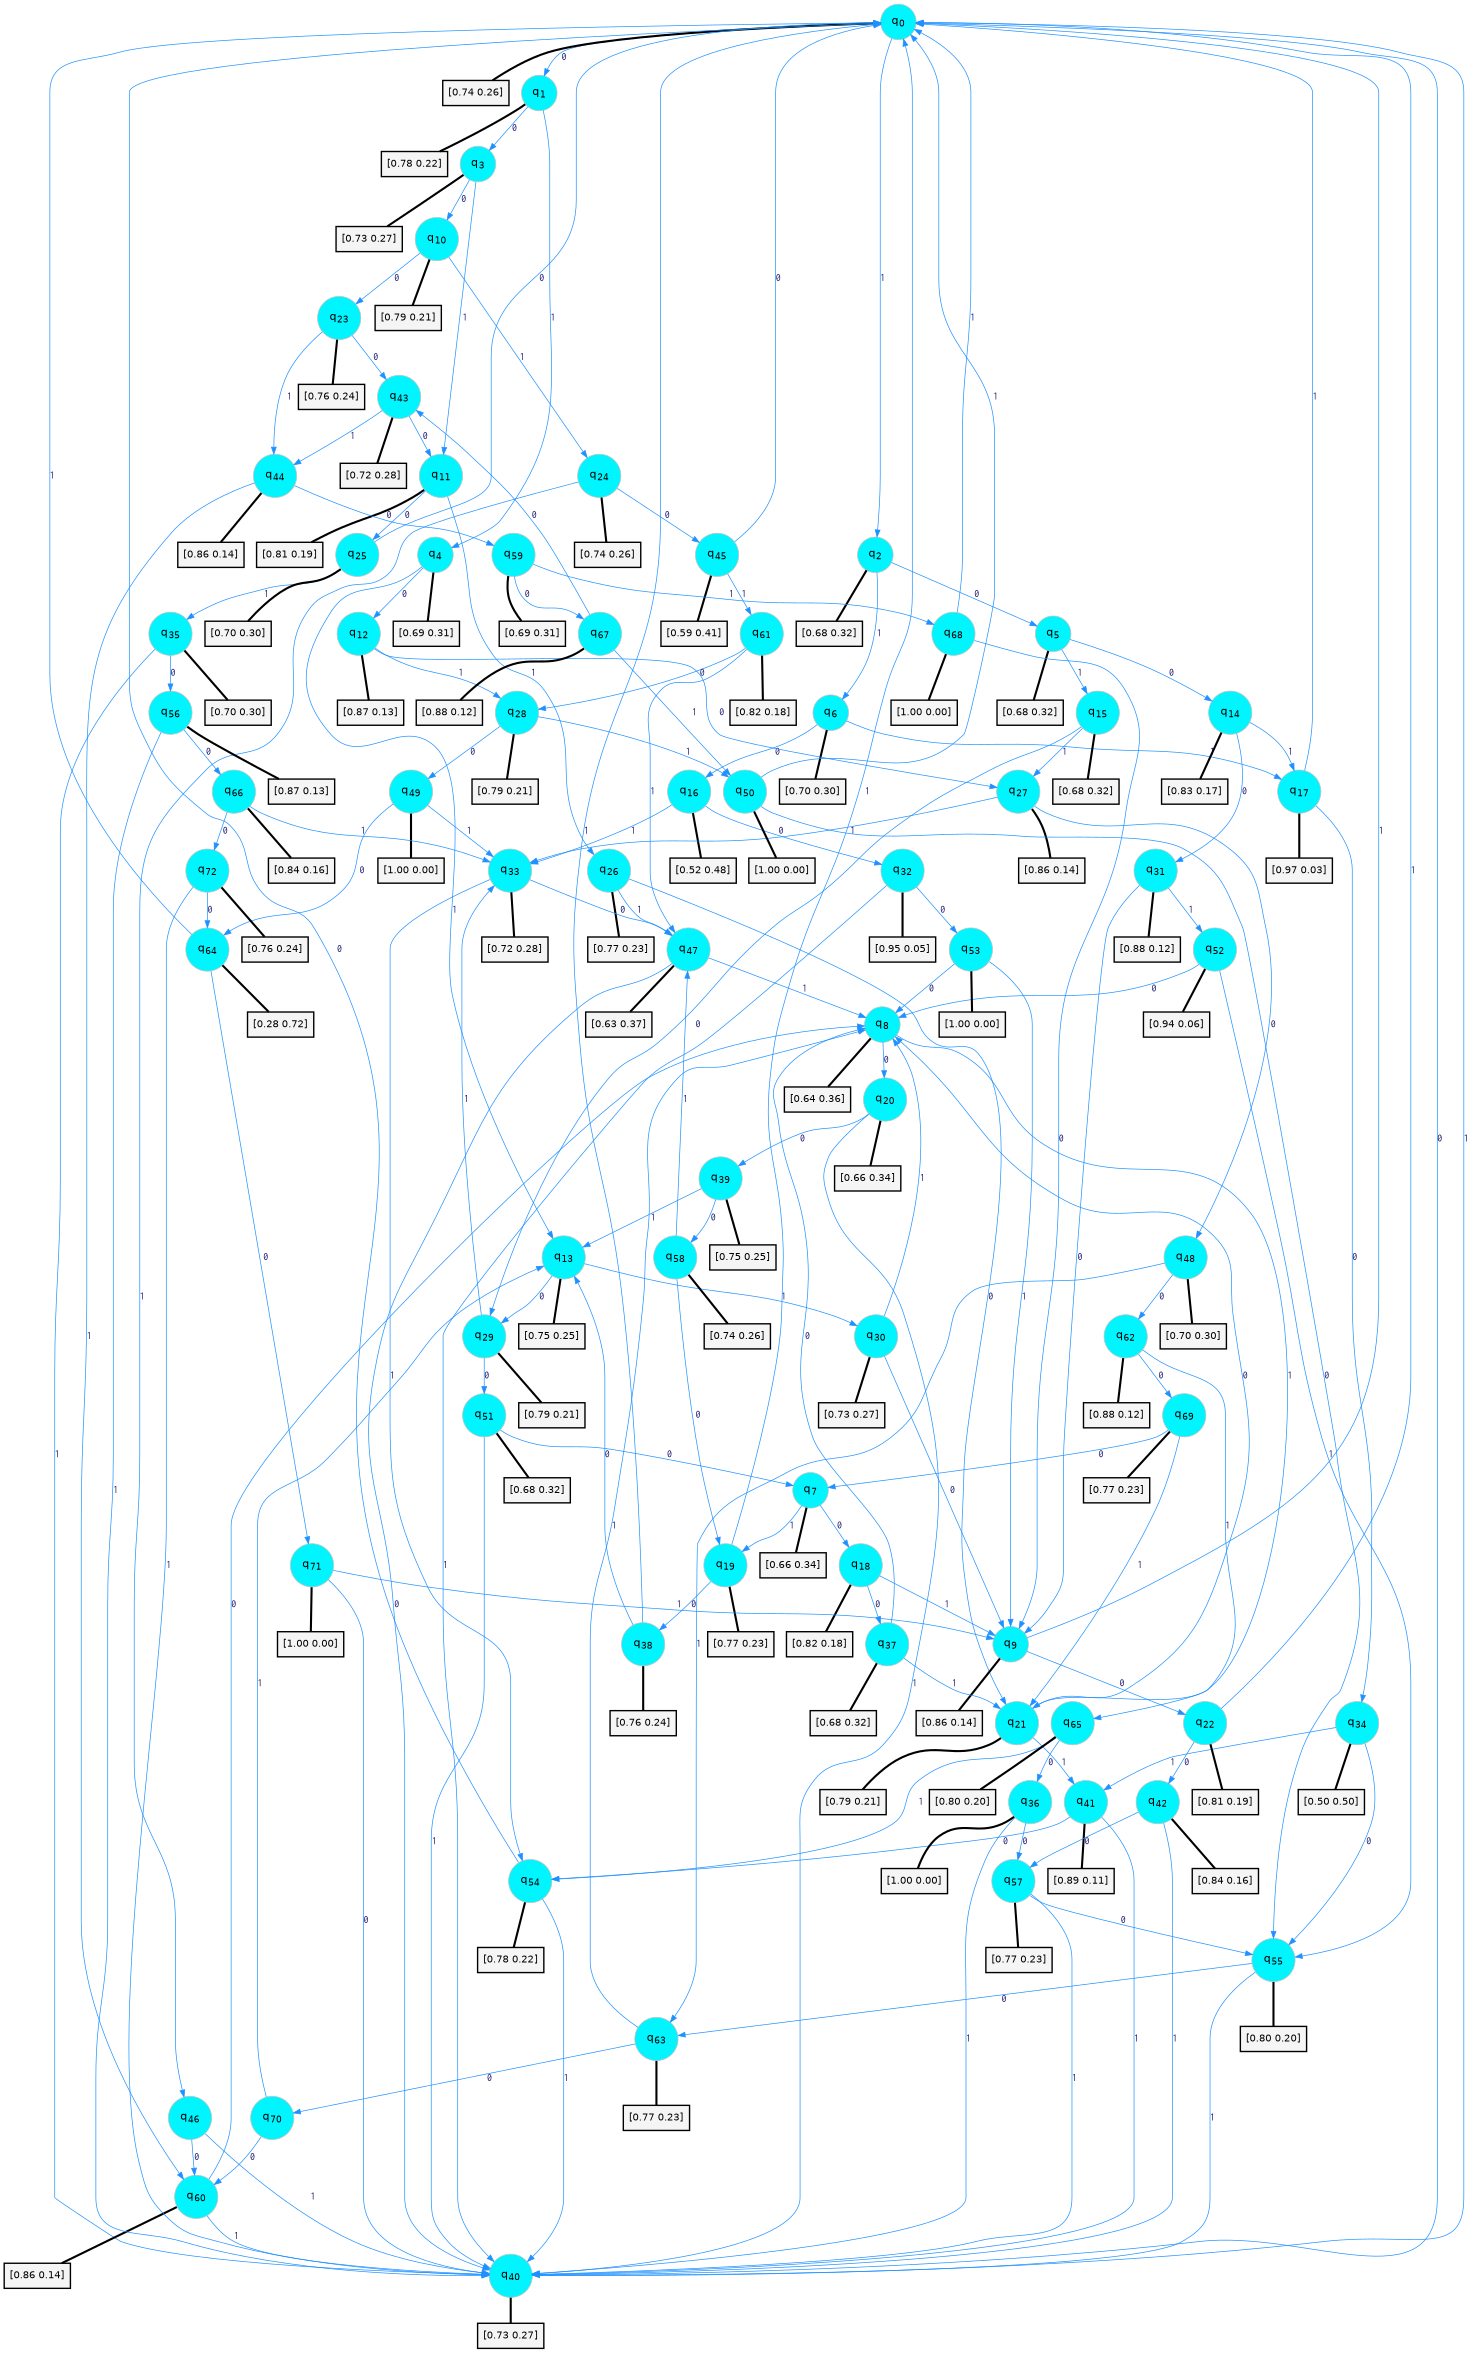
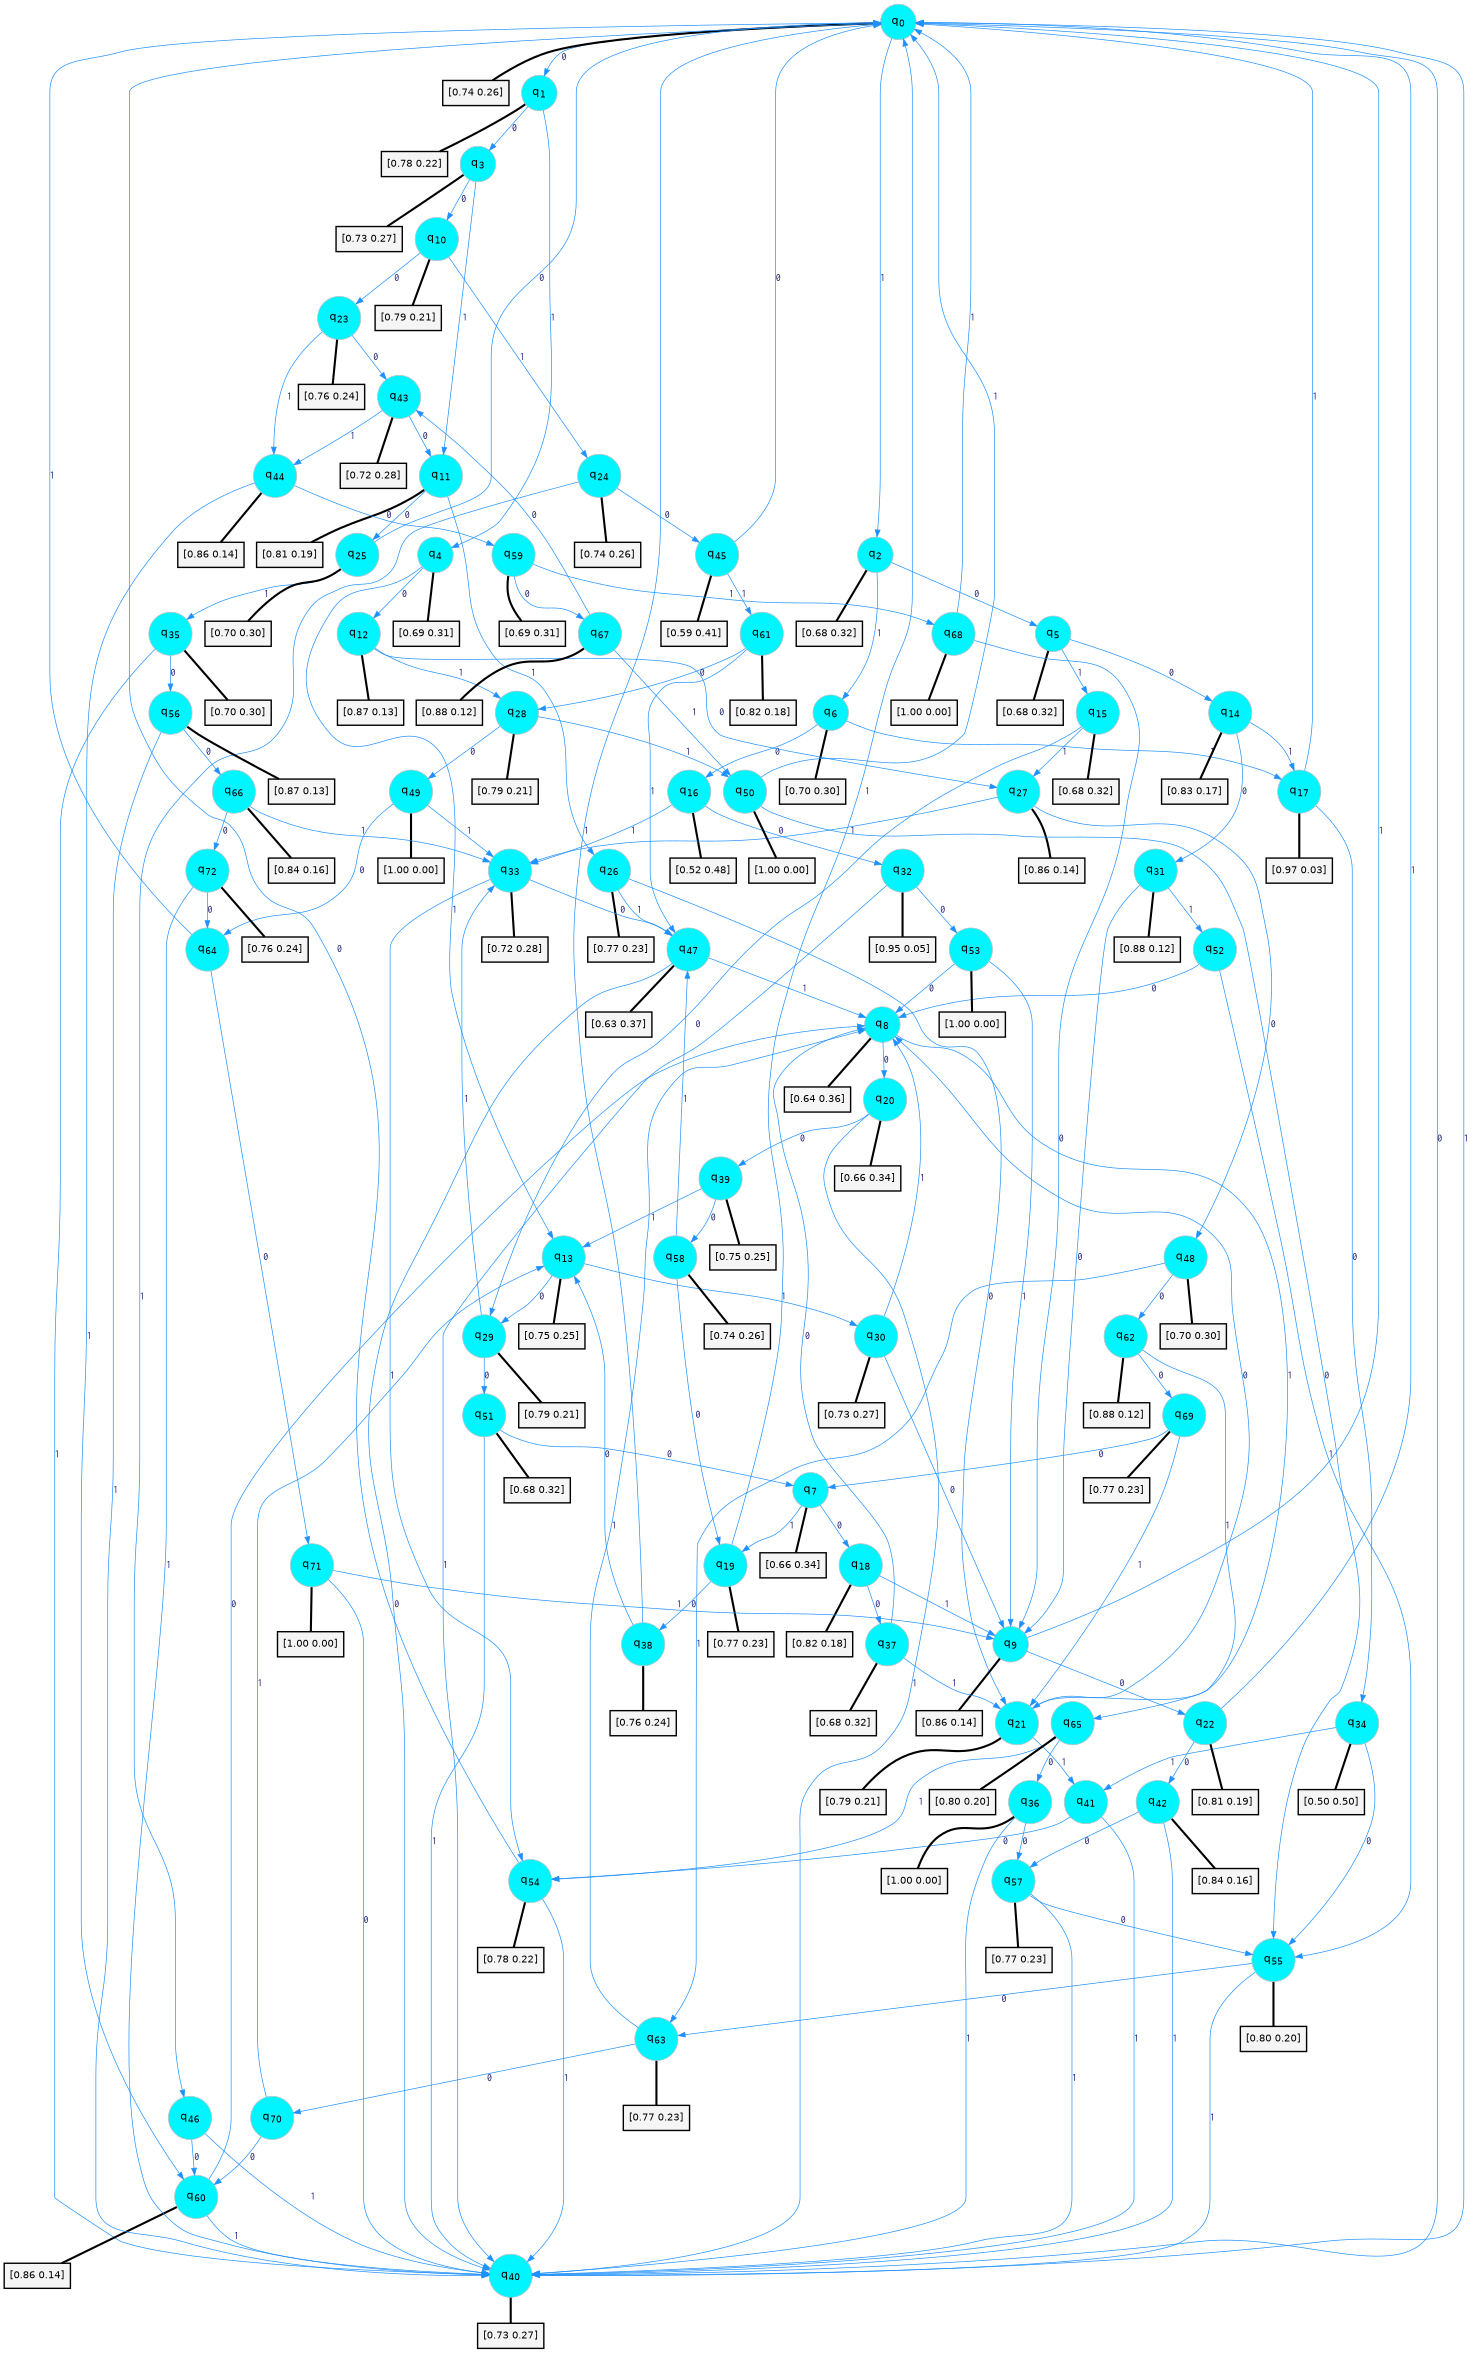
node "[0.28 0.72]": removed
node "[0.94 0.06]": removed
node "[0.89 0.11]": removed
